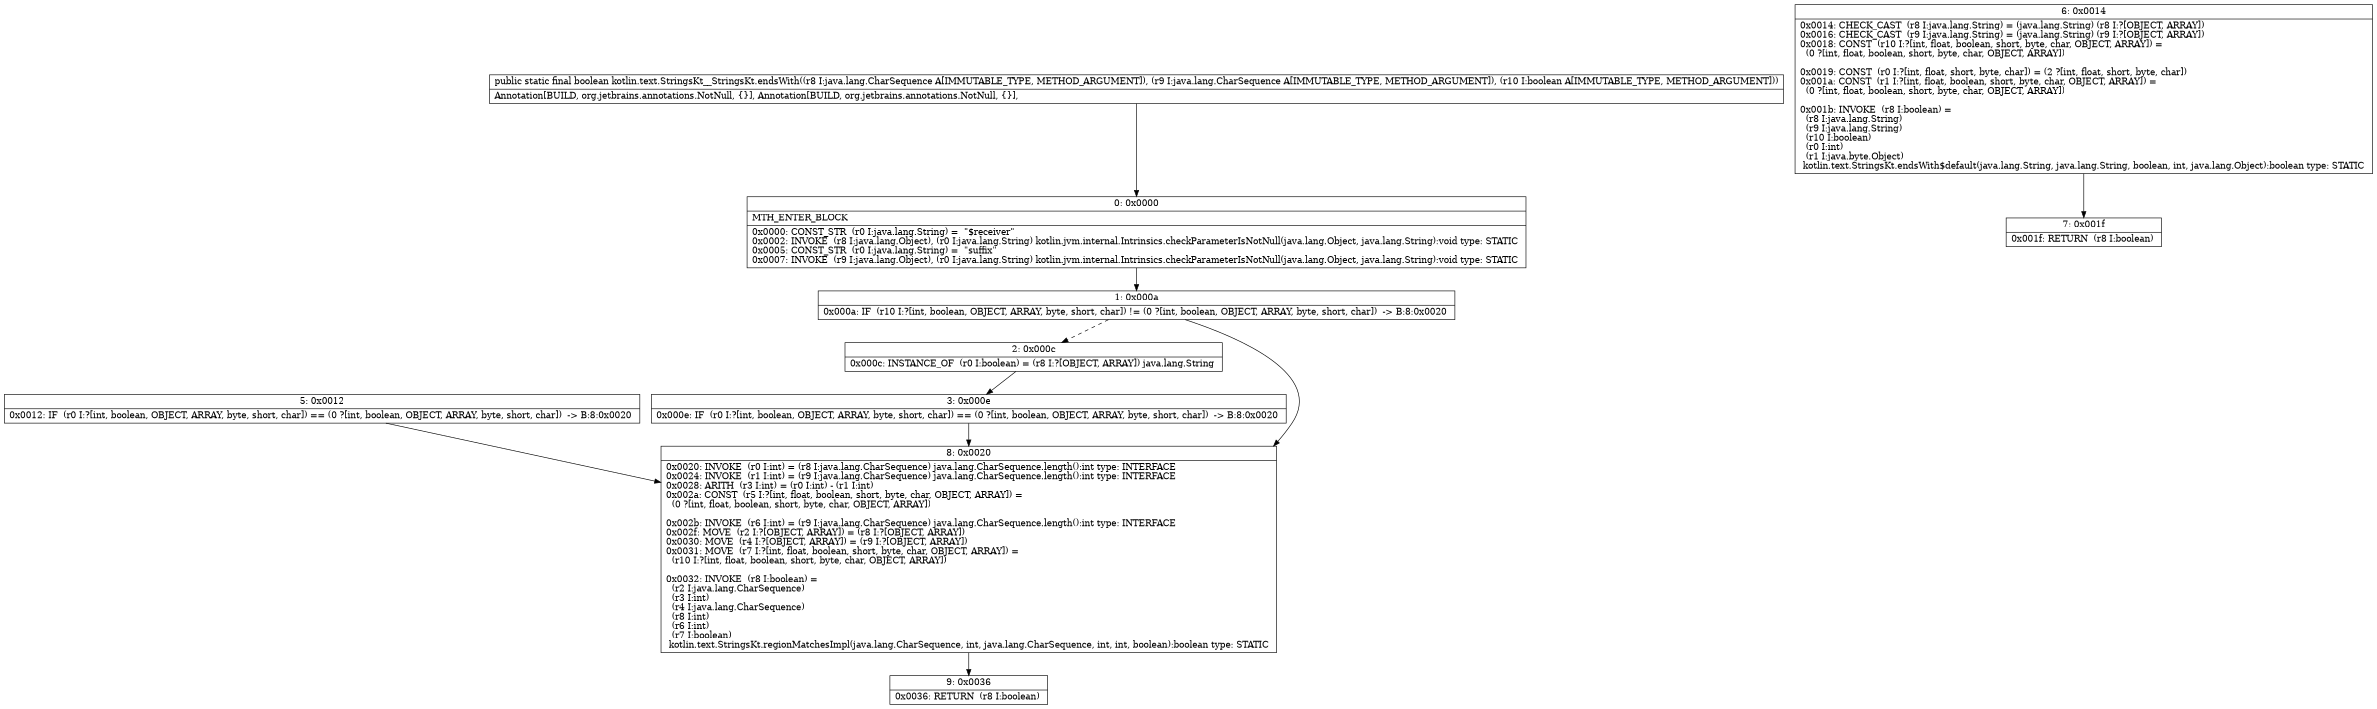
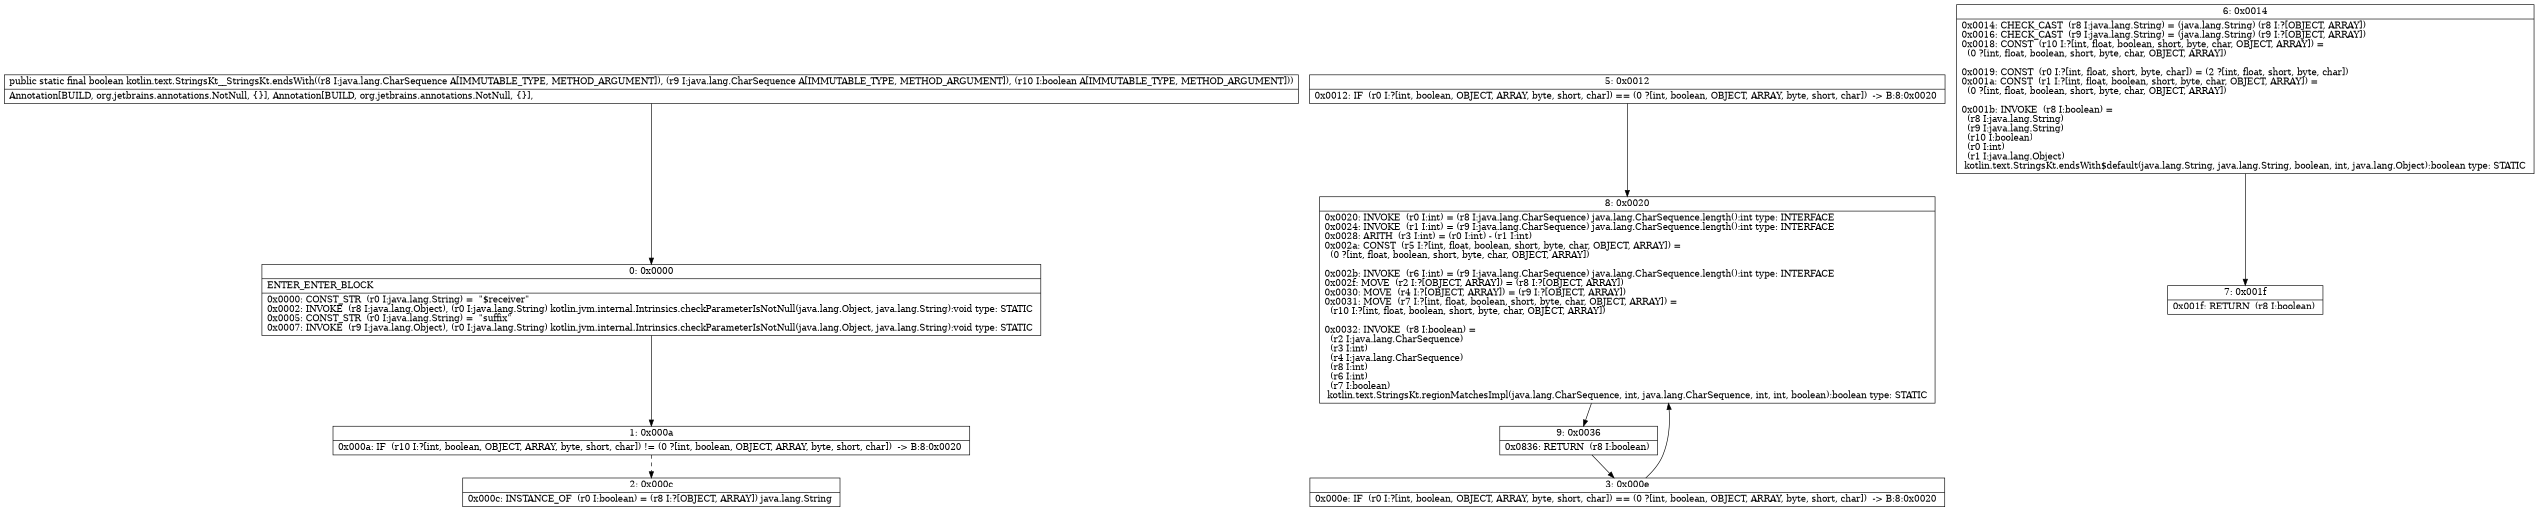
node "6: 0x0014": text "(r1 I:java.byte.Object)" -> "(r1 I:java.lang.Object)"
node "0: 0x0000": text "MTH_ENTER_BLOCK" -> "ENTER_ENTER_BLOCK"
edge "1: 0x000a" -> "8: 0x0020": removed
edge "2: 0x000c" -> "3: 0x000e": now "9: 0x0036" -> "3: 0x000e"
node "9: 0x0036": text "0x0036: RETURN  (r8 I:boolean)" -> "0x0836: RETURN  (r8 I:boolean)"
